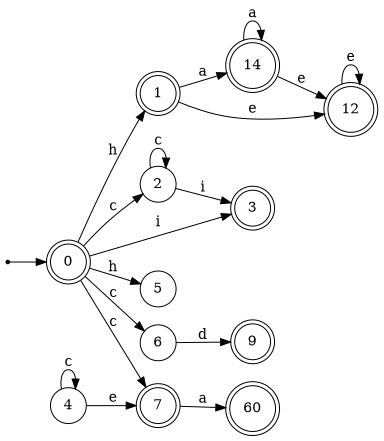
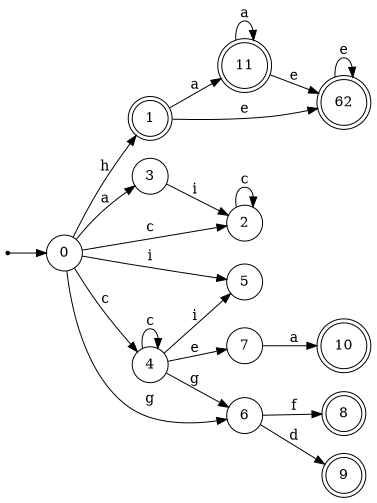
node "14": label "14" -> "11"
node "12": label "12" -> "62"
edge "2" -> "3": reversed
node "3": shape doublecircle -> circle
edge "0" -> "3": label "i" -> "a"
node "0": shape doublecircle -> circle
edge "0" -> "5": label "h" -> "i"
edge "0" -> "6": label "c" -> "g"
edge "4" -> "5": added, label "i"
edge "0" -> "7": now "0" -> "4"
edge "4" -> "6": added, label "g"
node "7": shape doublecircle -> circle
node "60": label "60" -> "10"
node "8": added
